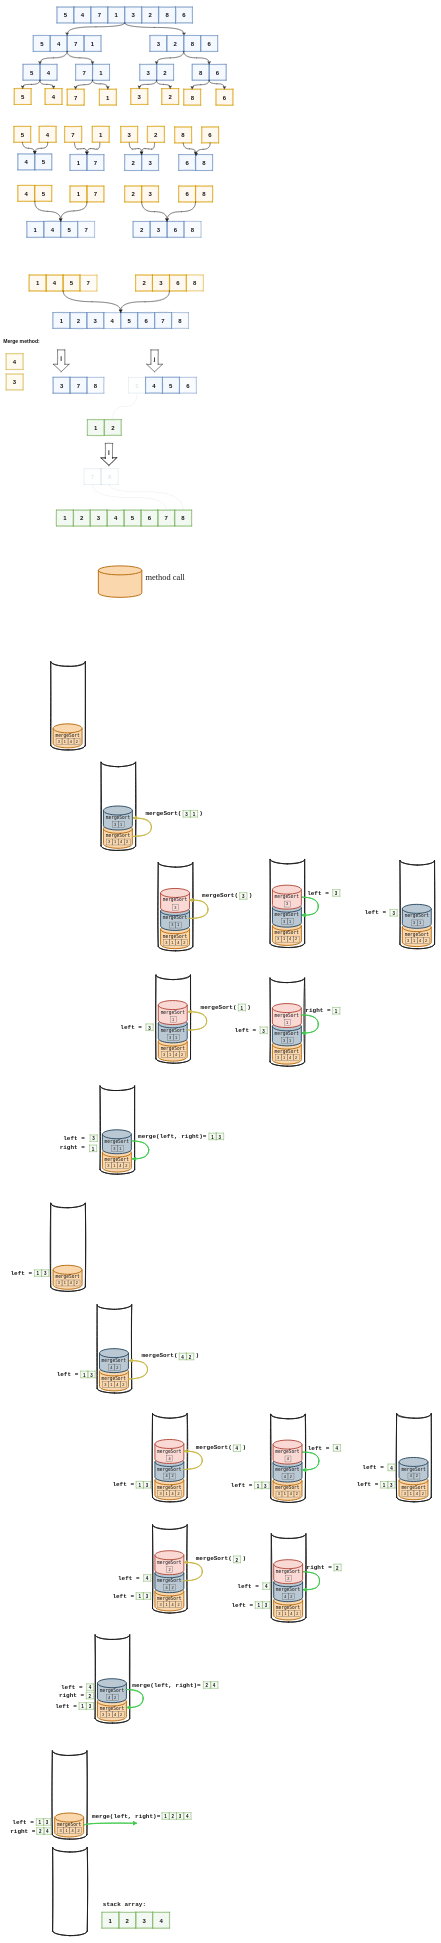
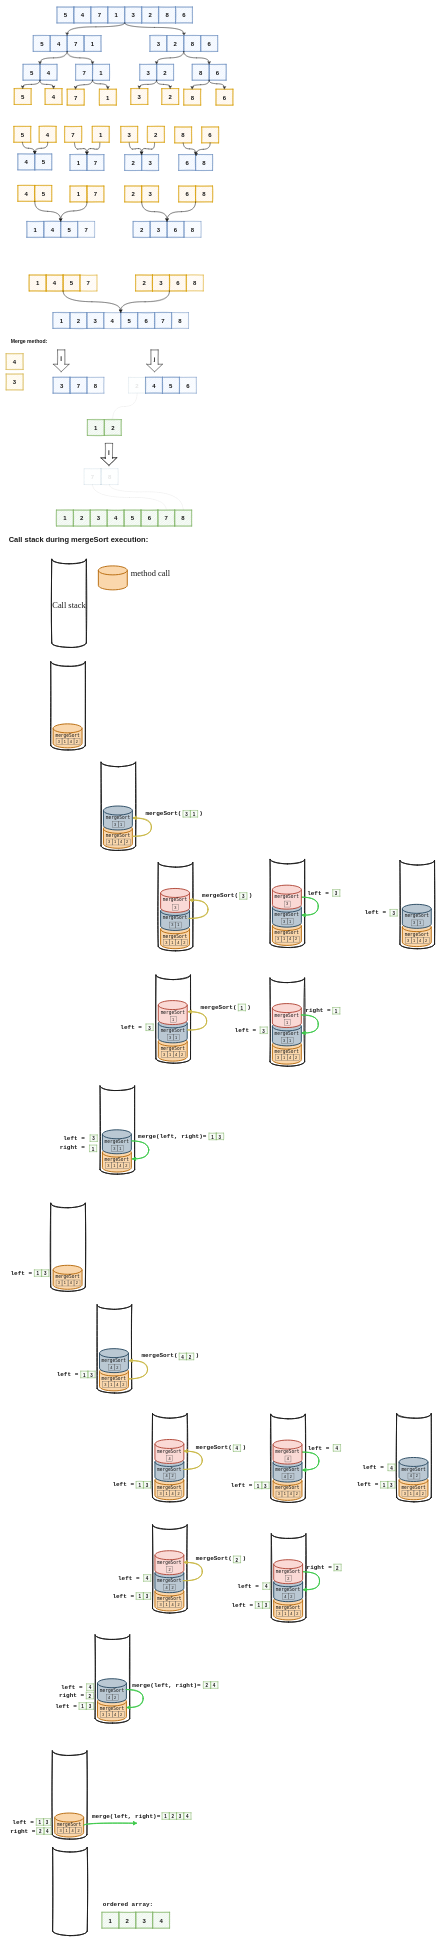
node "Merge method:": moved (22, 341) -> (29, 341)
node "Call stack during mergeSort execution:": added
node "method call": size 44x32 -> 29x24
node "Call stack": added
node "stack array:": label "stack array:" -> "ordered array:"
